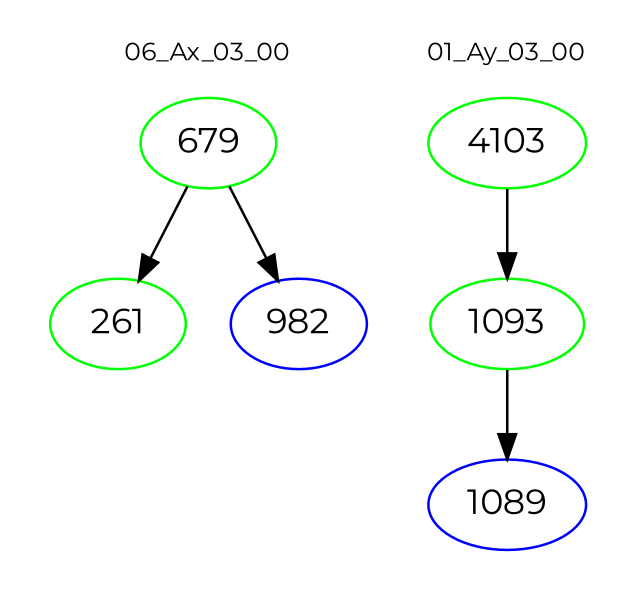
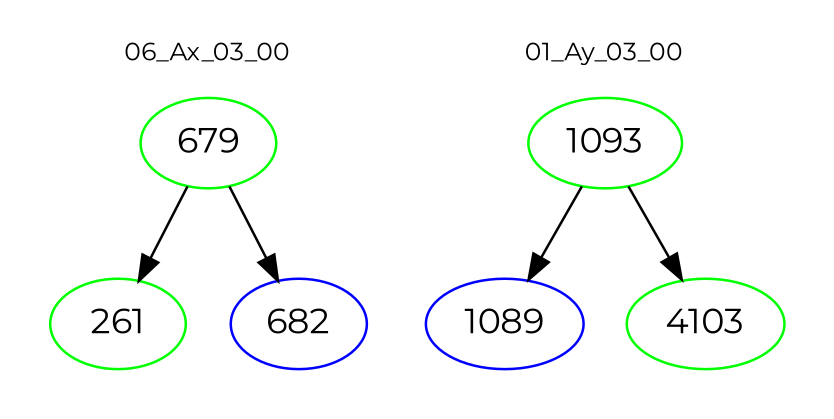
edge "4103" -> "1093": reversed
node "982": label "982" -> "682"
